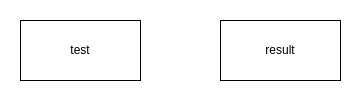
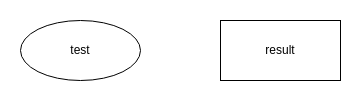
node "test": shape rectangle -> ellipse
